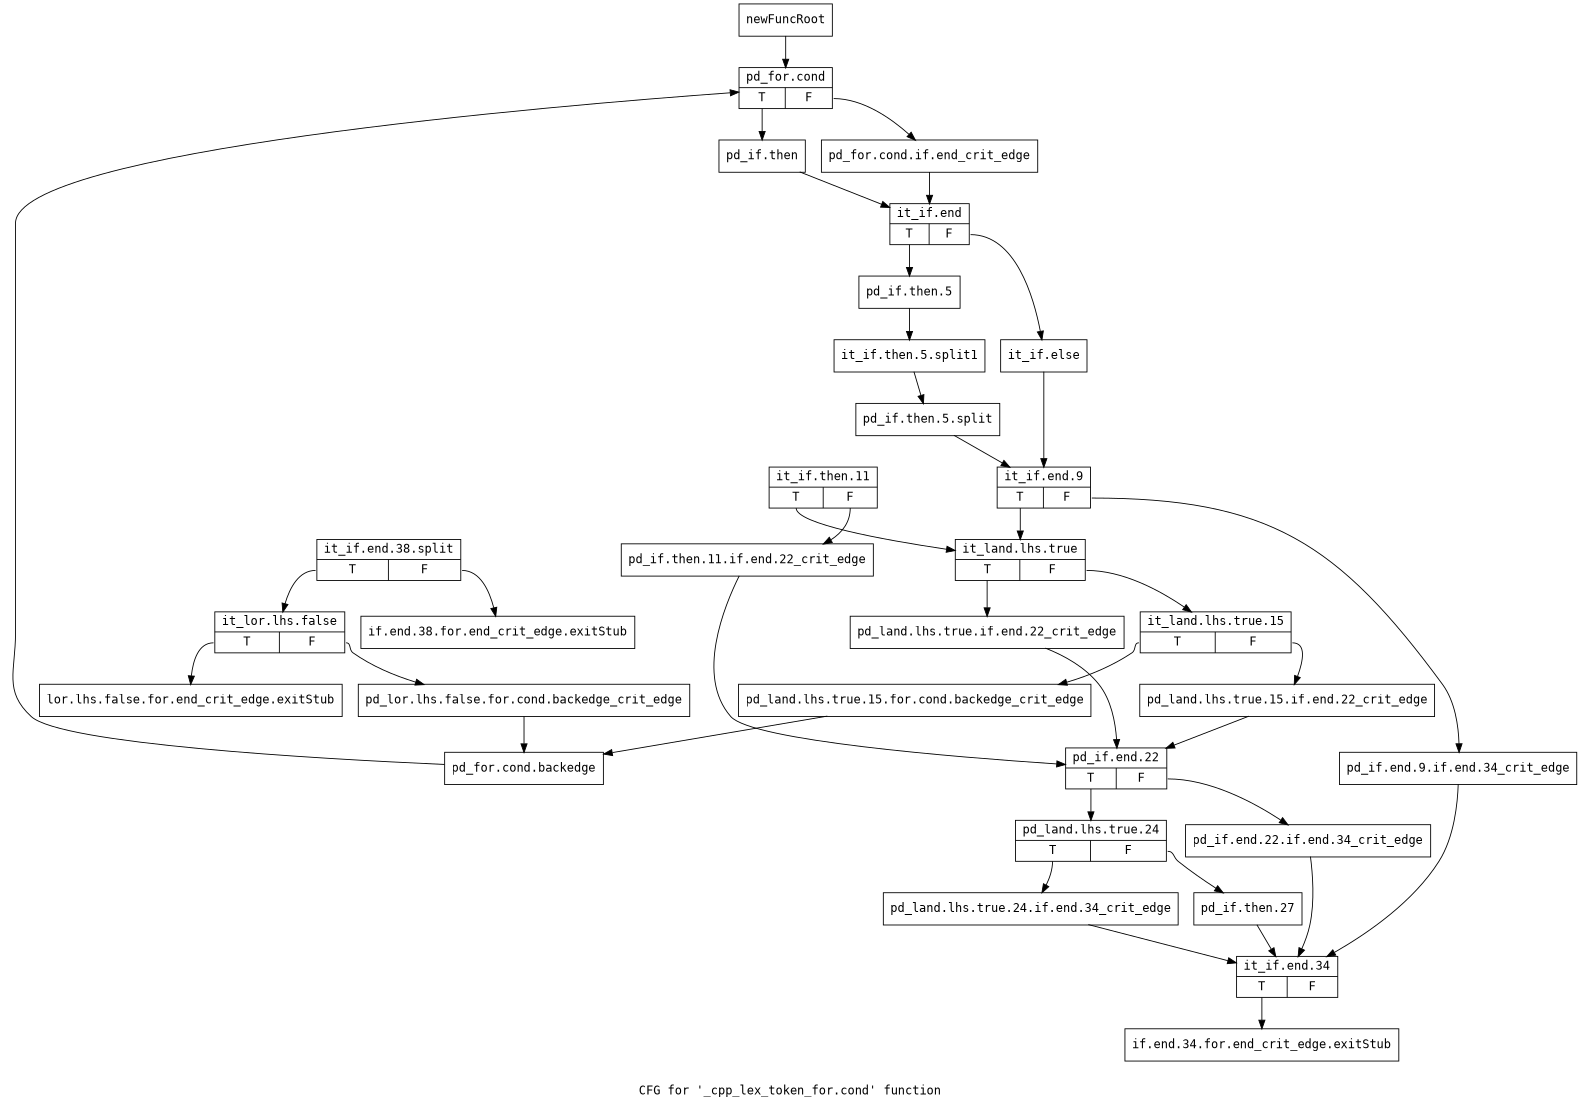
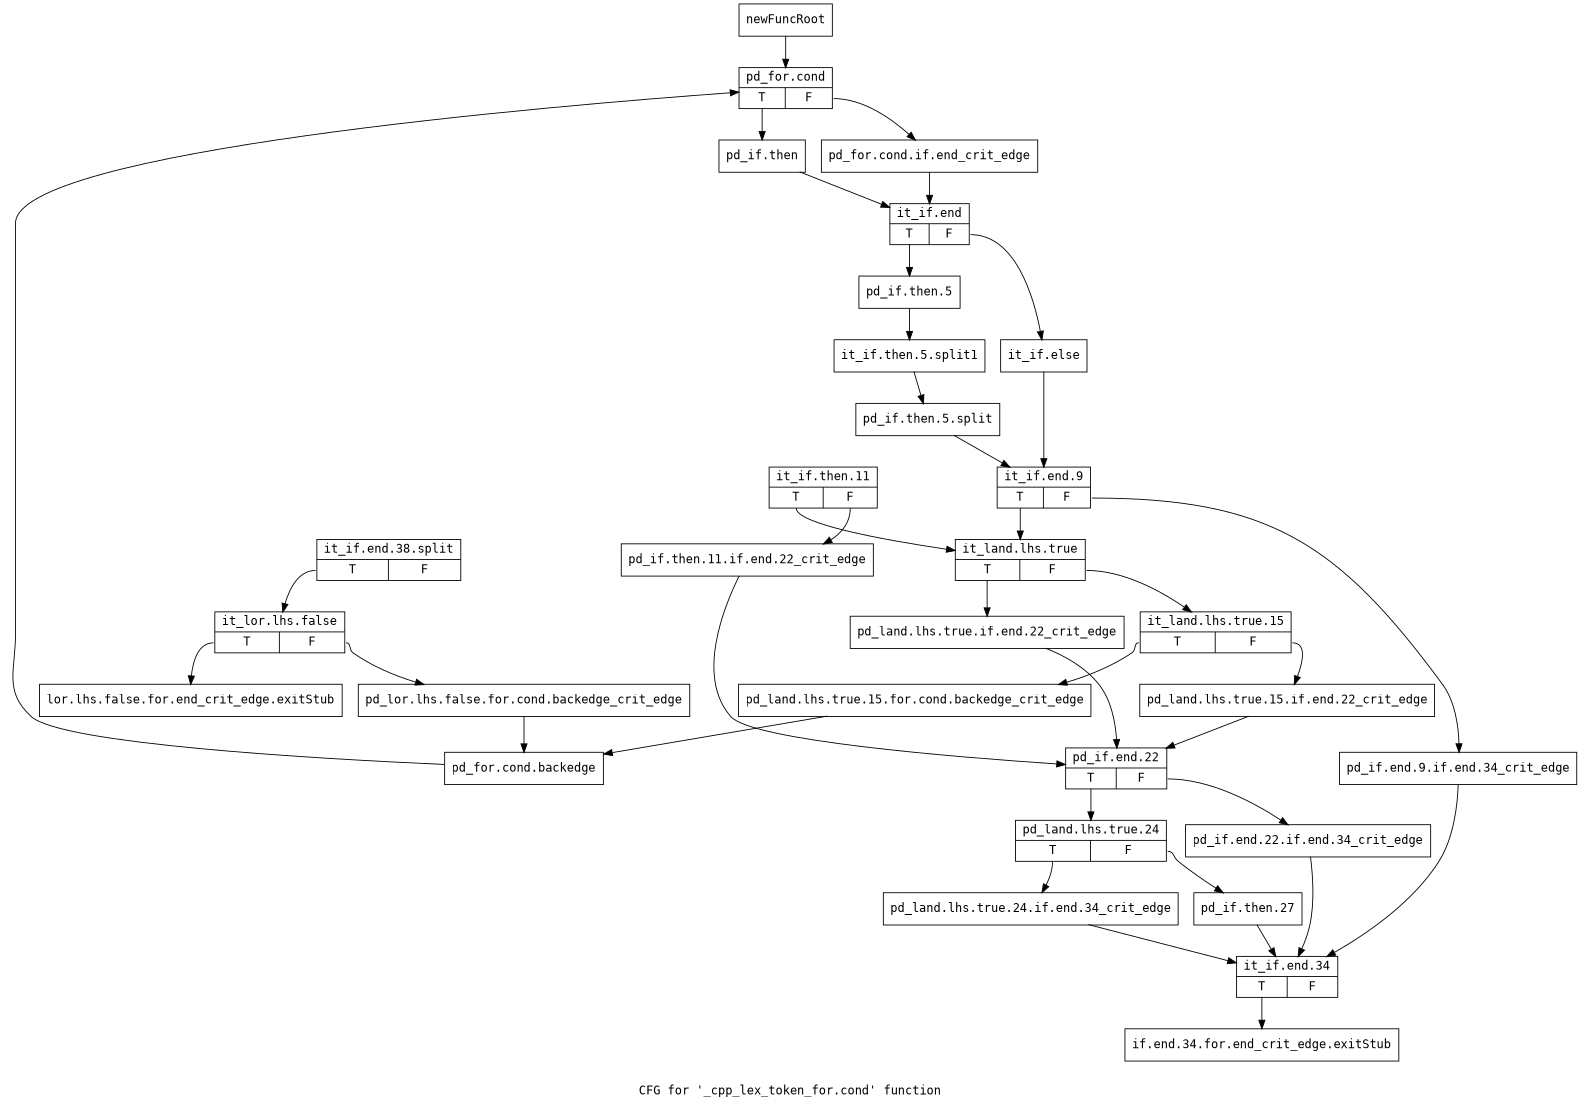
node "if.end.38.for.end_crit_edge.exitStub": removed
